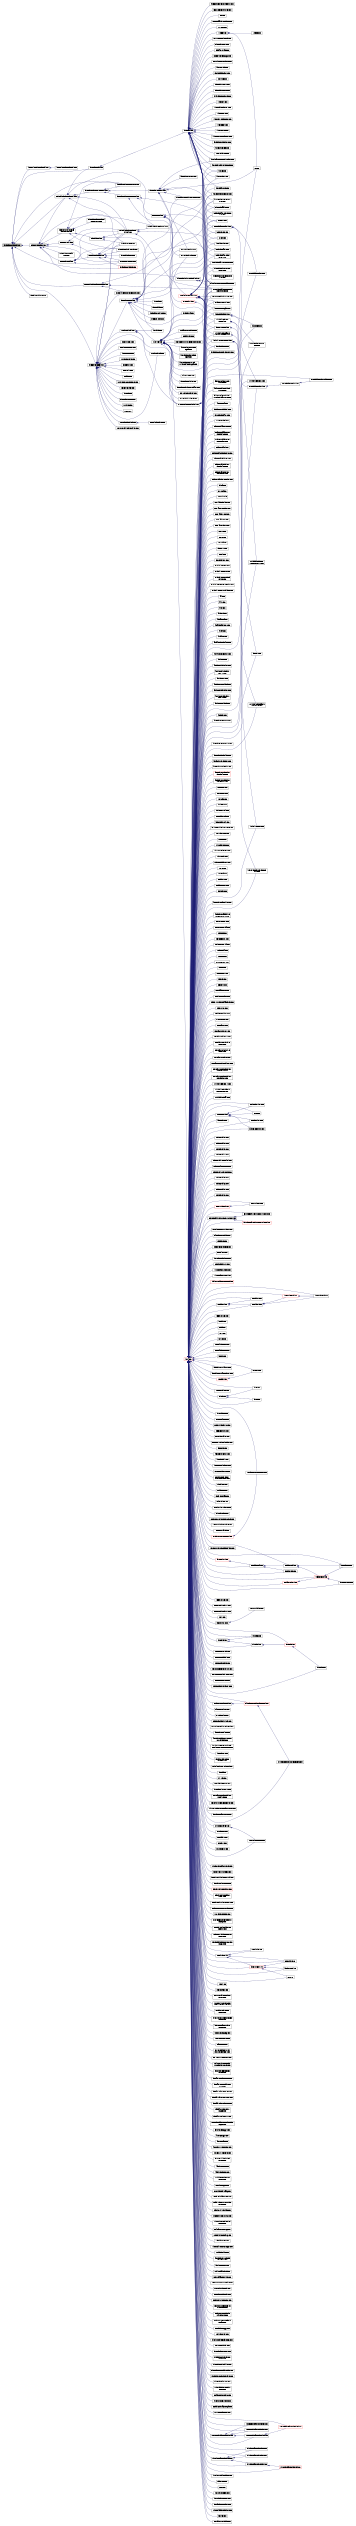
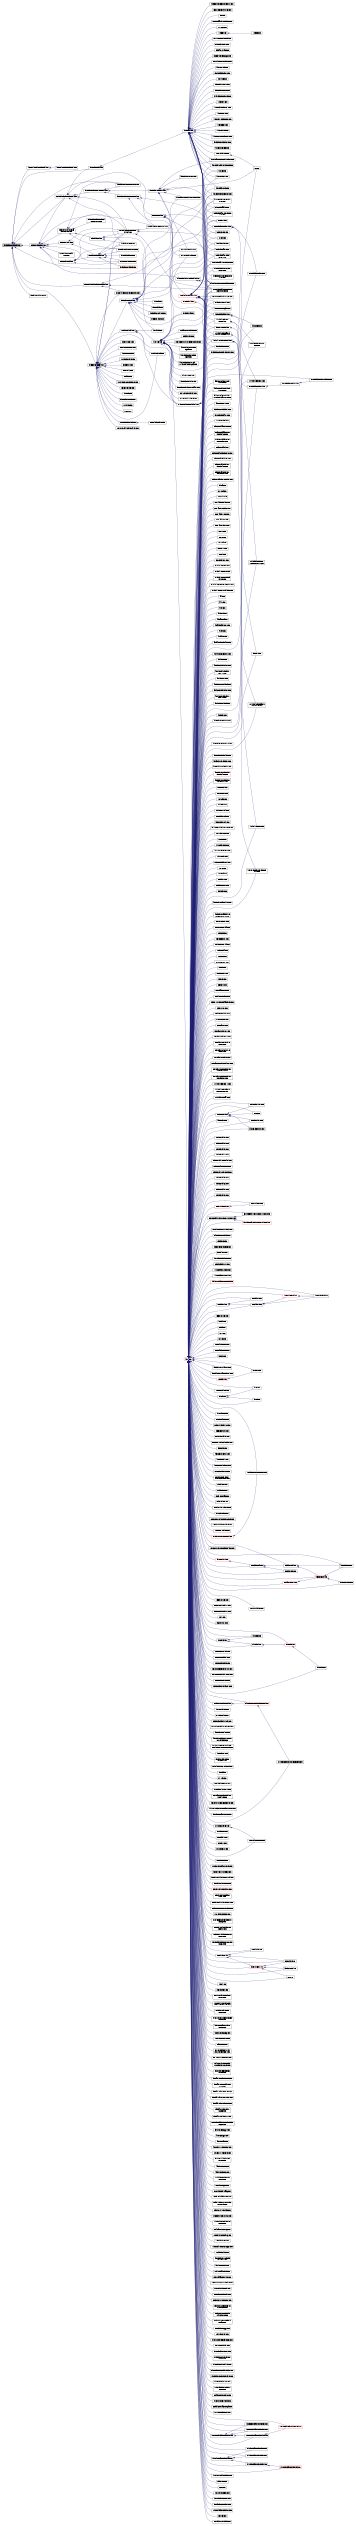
node "foreach_gather_projection.cpp": label "foreach_gather_projection.cpp" -> "foreach_range_projection.cpp"
edge "qt.cpp" -> "widget.hpp": now "qt.cpp" -> "interval_timer.cpp"
node "thread_pool_dynamic.cpp": label "thread_pool_dynamic.cpp" -> "thread_pool_executors.cpp"
node "future_ref.cpp": label "future_ref.cpp" -> "future_spawn.cpp"
node "zerocopy_find.cpp": label "zerocopy_find.cpp" -> "zerocopy_rdma.cpp"
edge "osu_multi_lat.cpp" -> "jacobi_hpx.cpp": now "osu_multi_lat.cpp" -> "hpx.hpp"
node "client_runtime.cpp": label "client_runtime.cpp" -> "hpx_runtime.cpp"
node "osu_scatter.cpp": added
node "safely_destroy_promise _1481.cpp": label "safely_destroy_promise _1481.cpp" -> "safely_destroy_promise _1481.phase"
